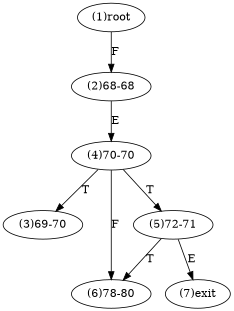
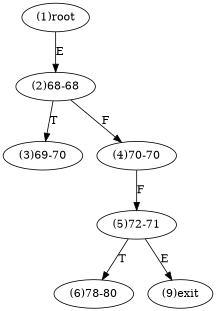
edge "(1)root" -> "(2)68-68": label "F" -> "E"
edge "(2)68-68" -> "(4)70-70": label "E" -> "F"
edge "(4)70-70" -> "(3)69-70": now "(2)68-68" -> "(3)69-70"
edge "(4)70-70" -> "(5)72-71": label "T" -> "F"
edge "(4)70-70" -> "(6)78-80": removed, label "F"
node "(7)exit": label "(7)exit" -> "(9)exit"
